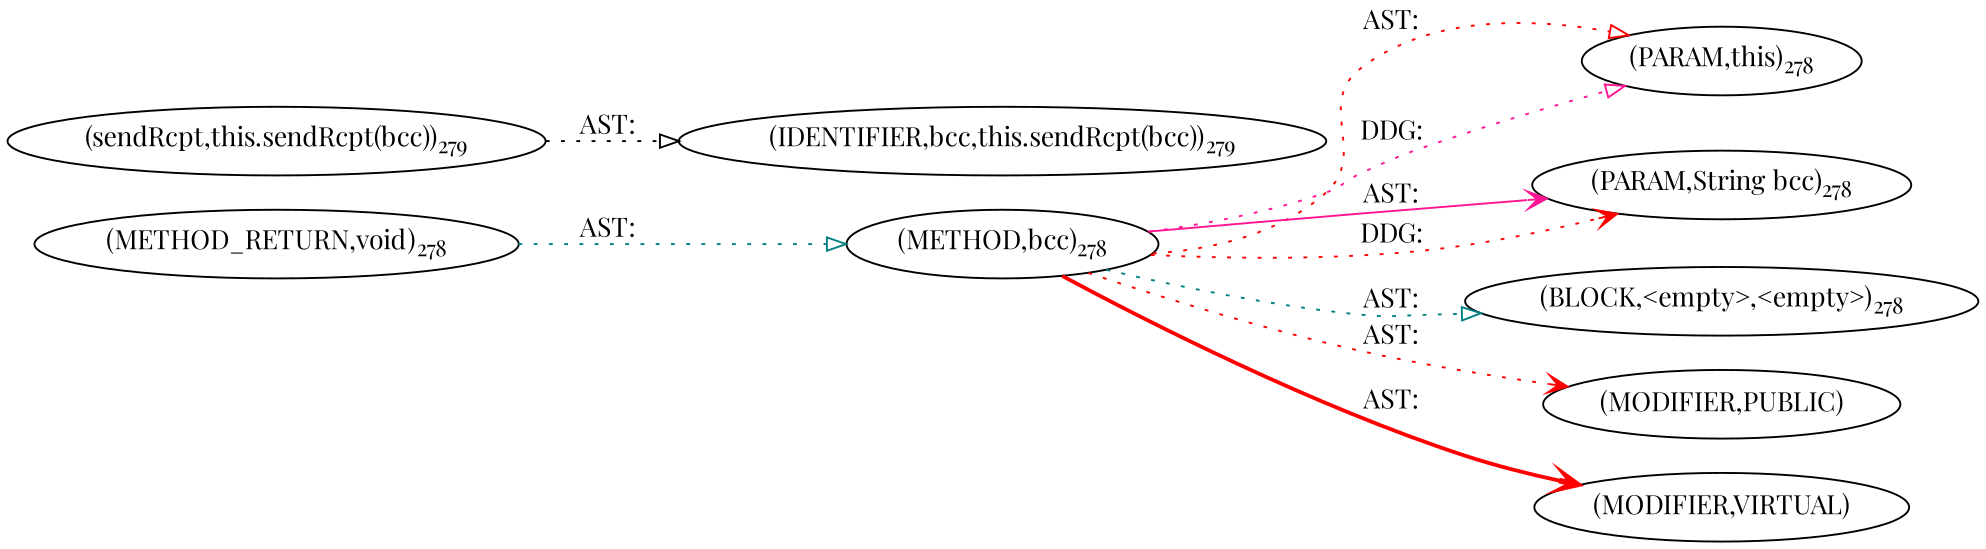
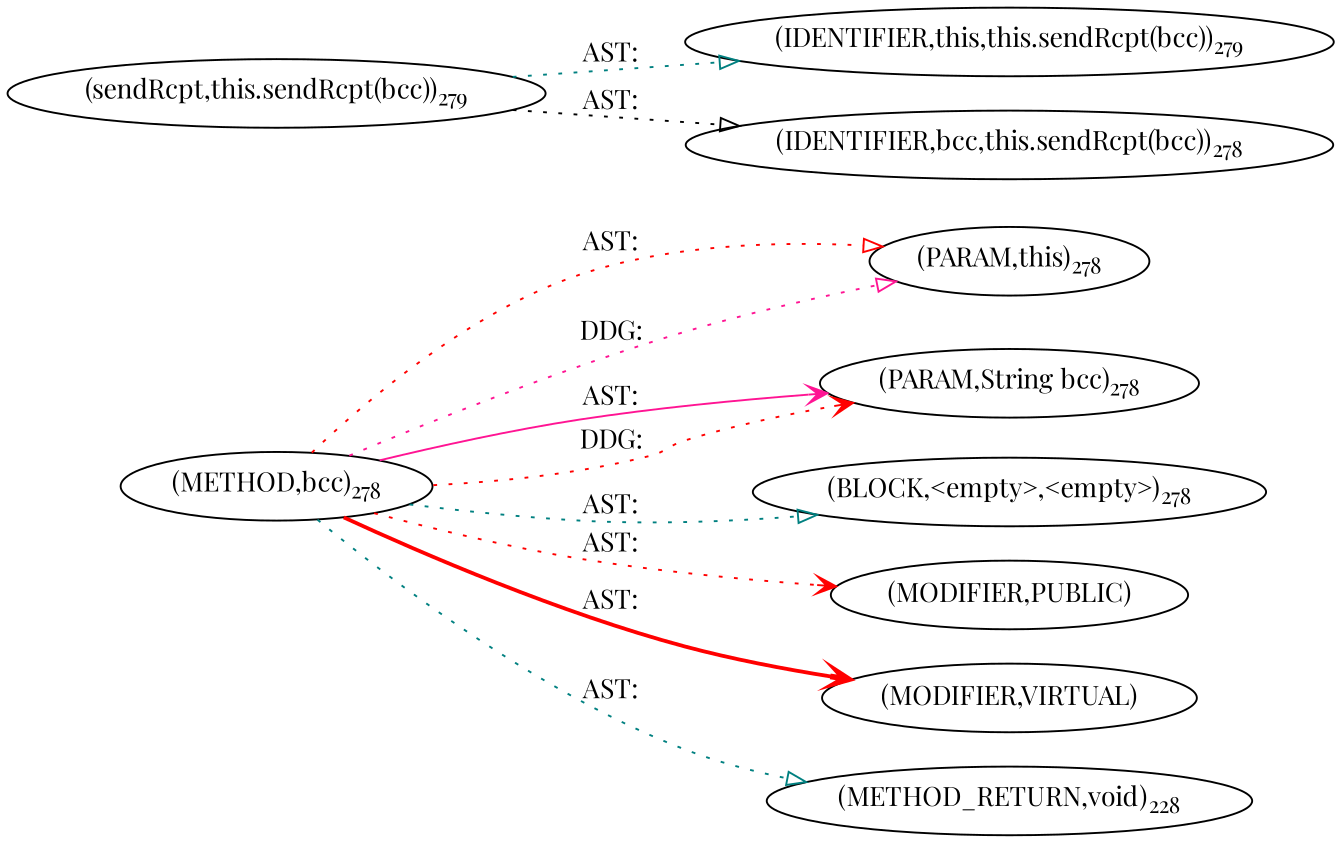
node "(IDENTIFIER,this,this.sendRcpt(bcc))": added
node "(IDENTIFIER,bcc,this.sendRcpt(bcc))": text "279" -> "278"
node "(METHOD_RETURN,void)": text "278" -> "228"
edge "(METHOD_RETURN,void)" -> "(METHOD,bcc)": reversed
